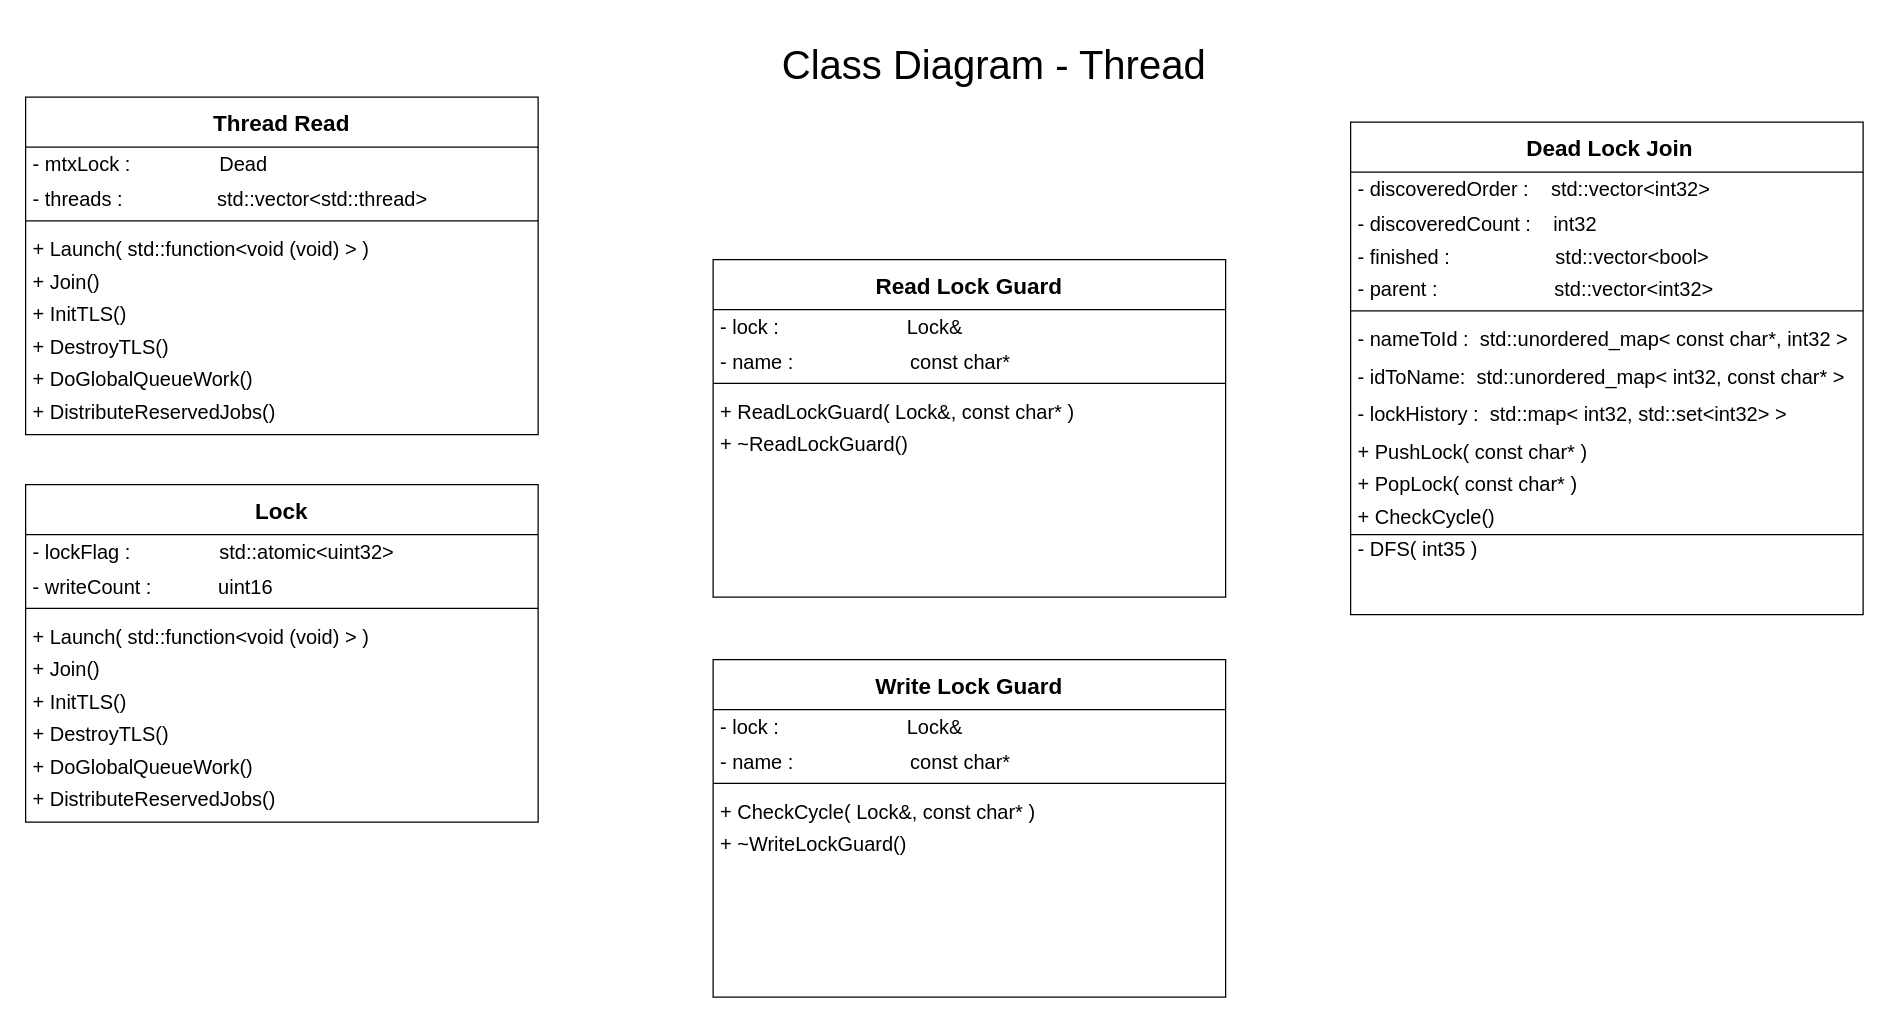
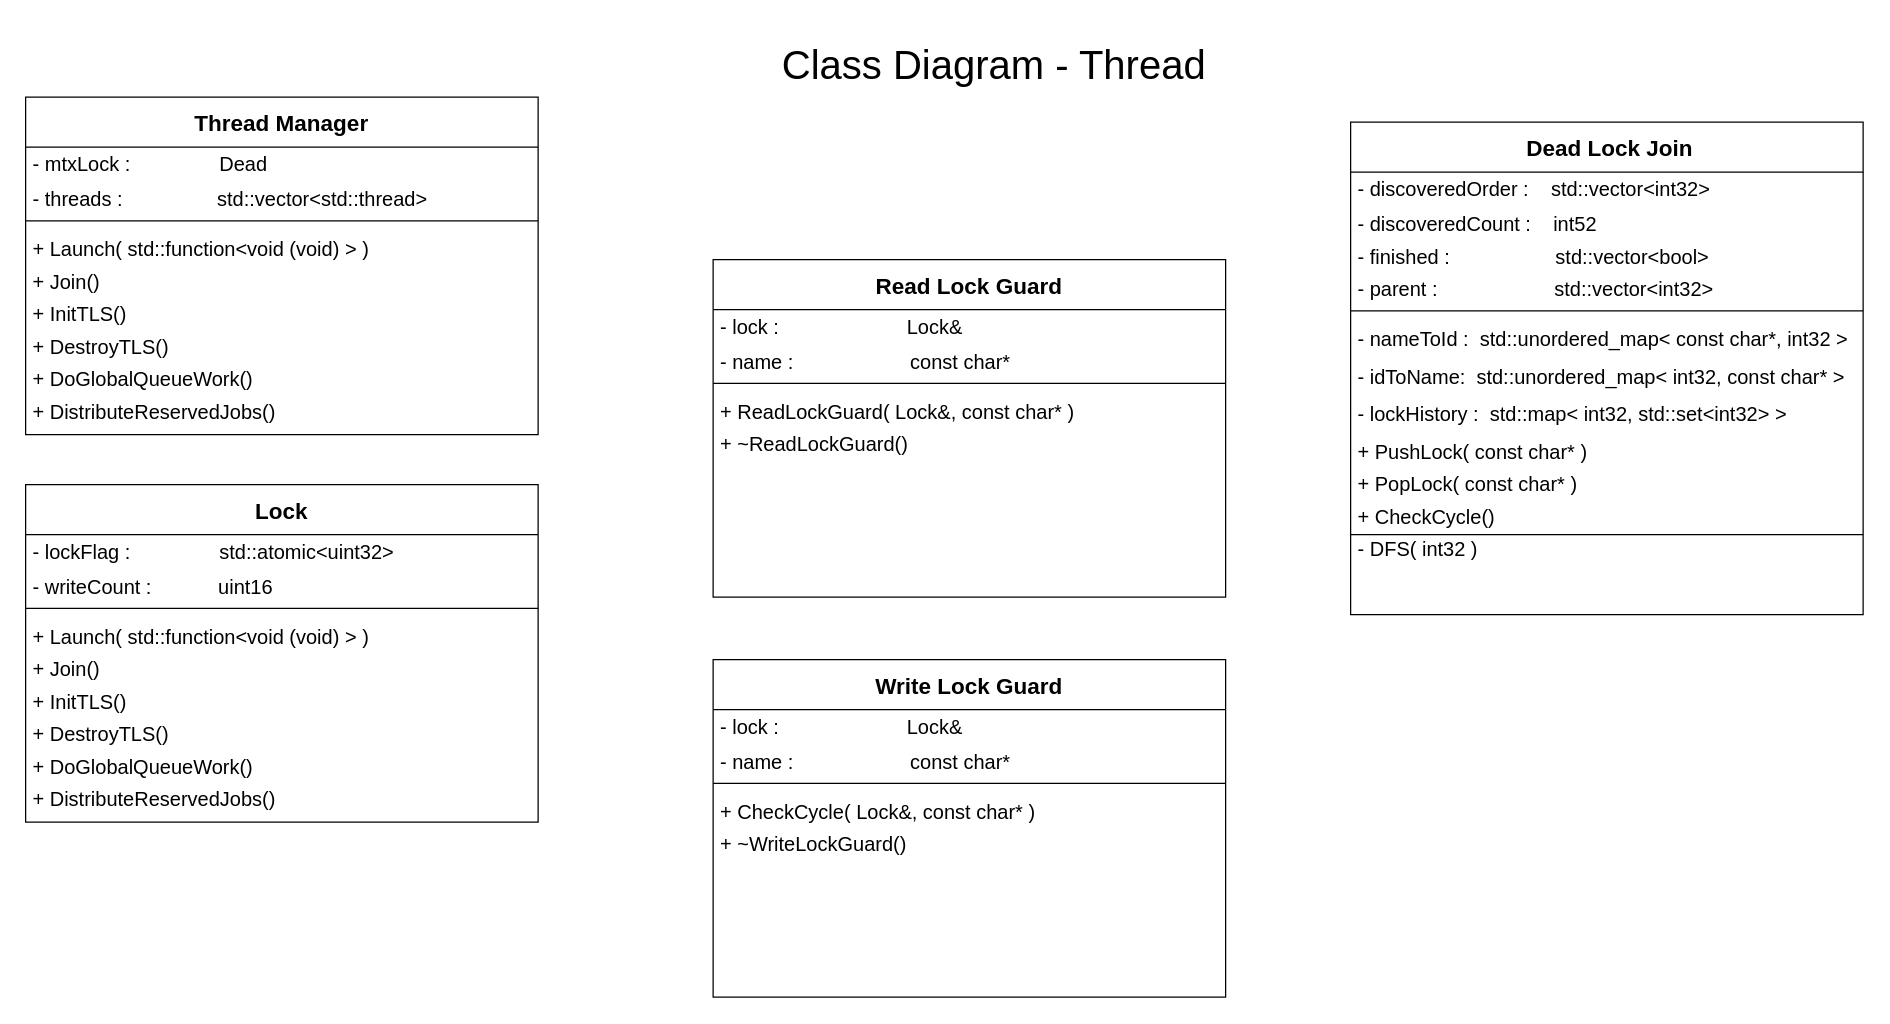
node "Thread Read": label "Thread Read" -> "Thread Manager"
node "- discoveredCount : int32": label "- discoveredCount : int32" -> "- discoveredCount : int52"
node "- DFS( int35 )": label "- DFS( int35 )" -> "- DFS( int32 )"
